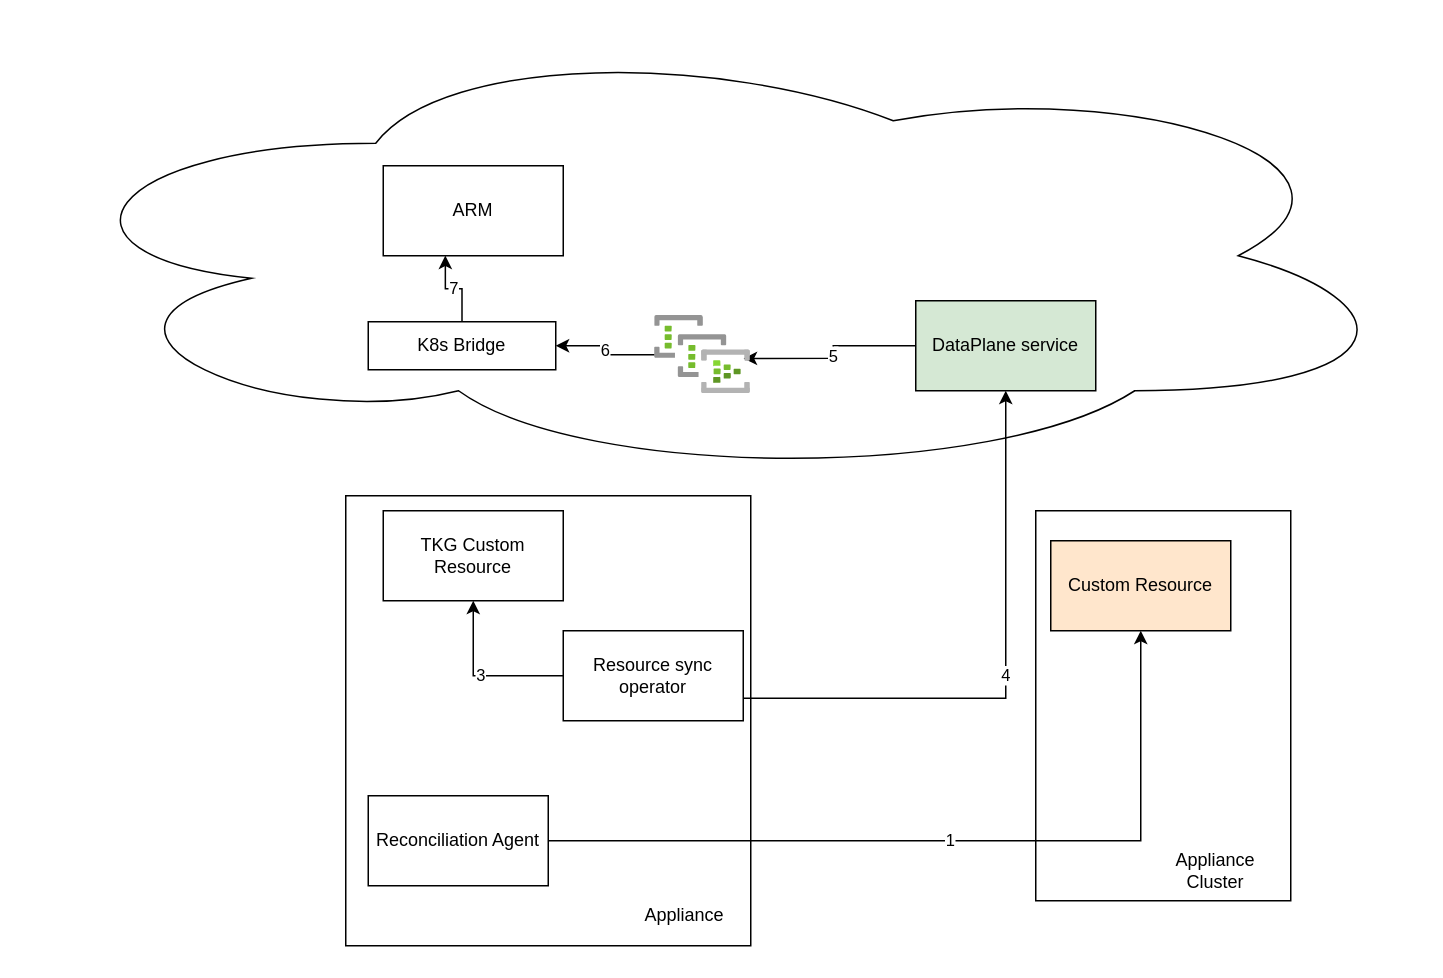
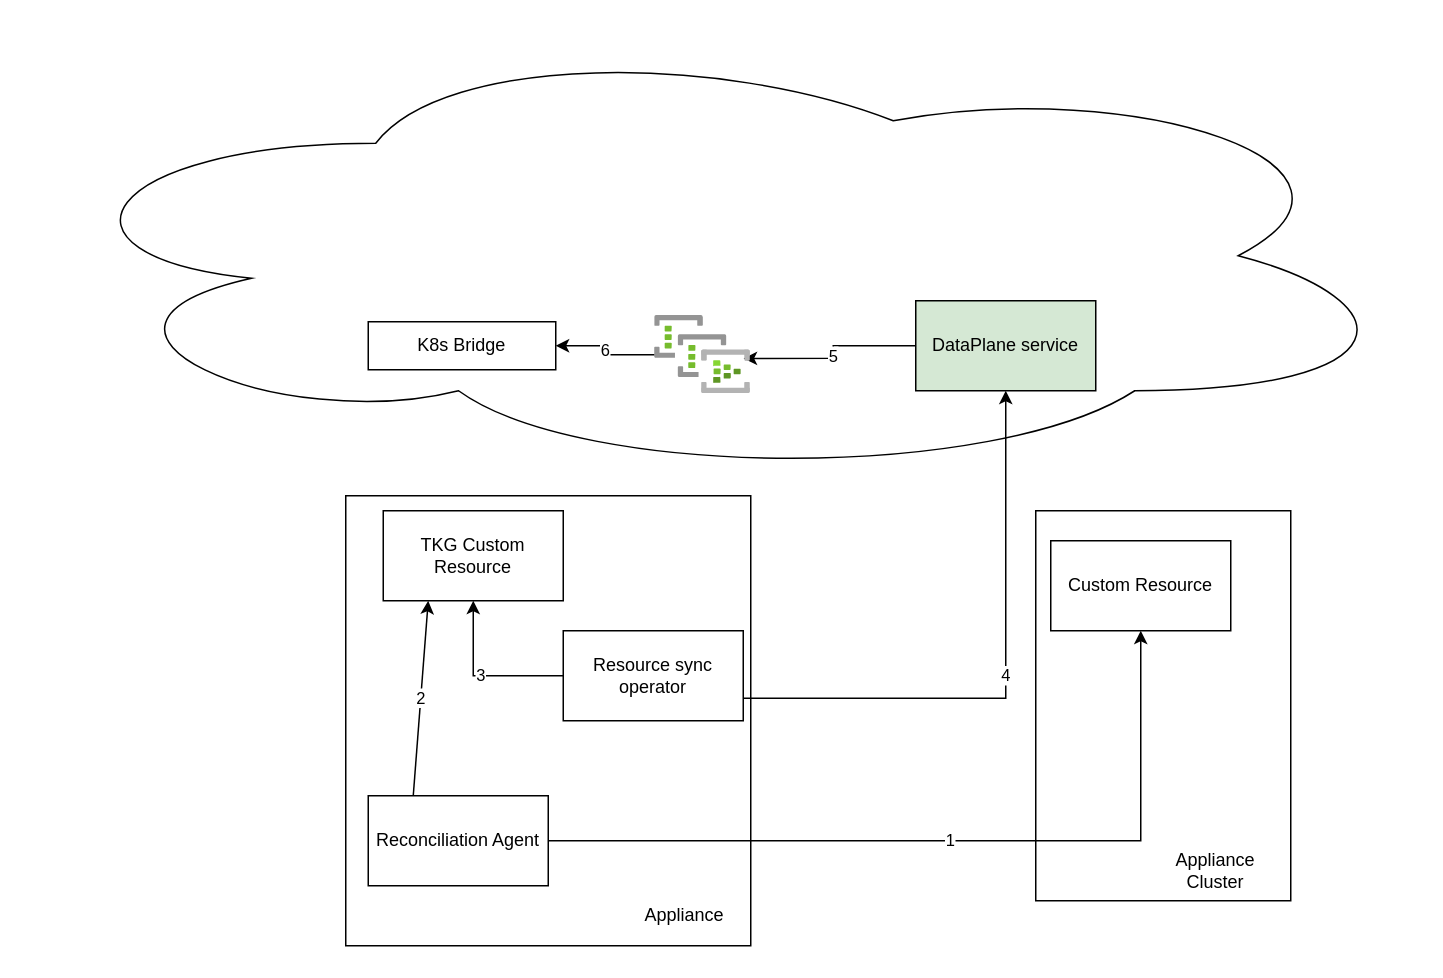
node "ARM": removed
edge "K8s Bridge" -> "ARM": removed, label "7"
node "Custom Resource": fillcolor #ffe6cc -> #ffffff
edge "Reconciliation Agent" -> "TKG Custom Resource": added, label "2"
